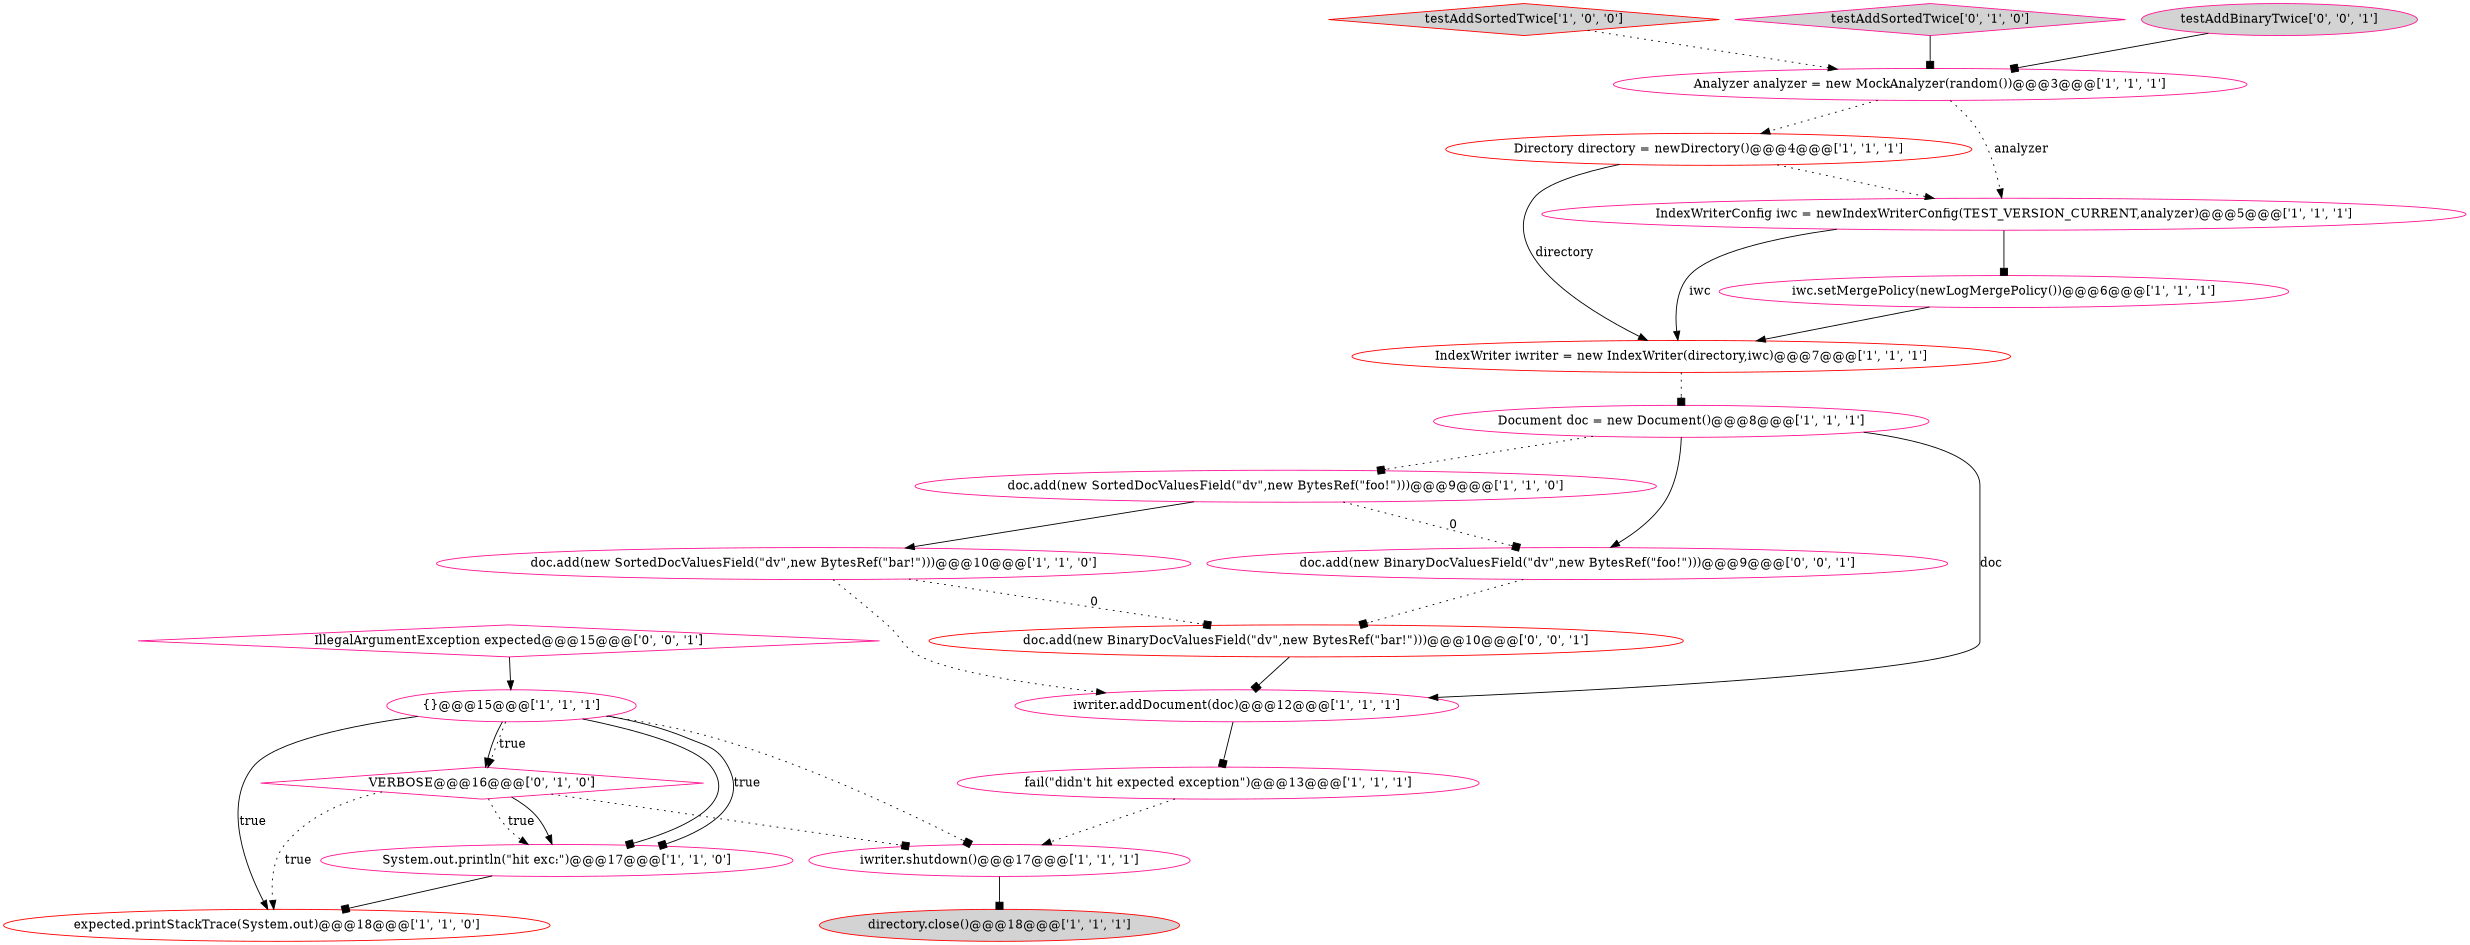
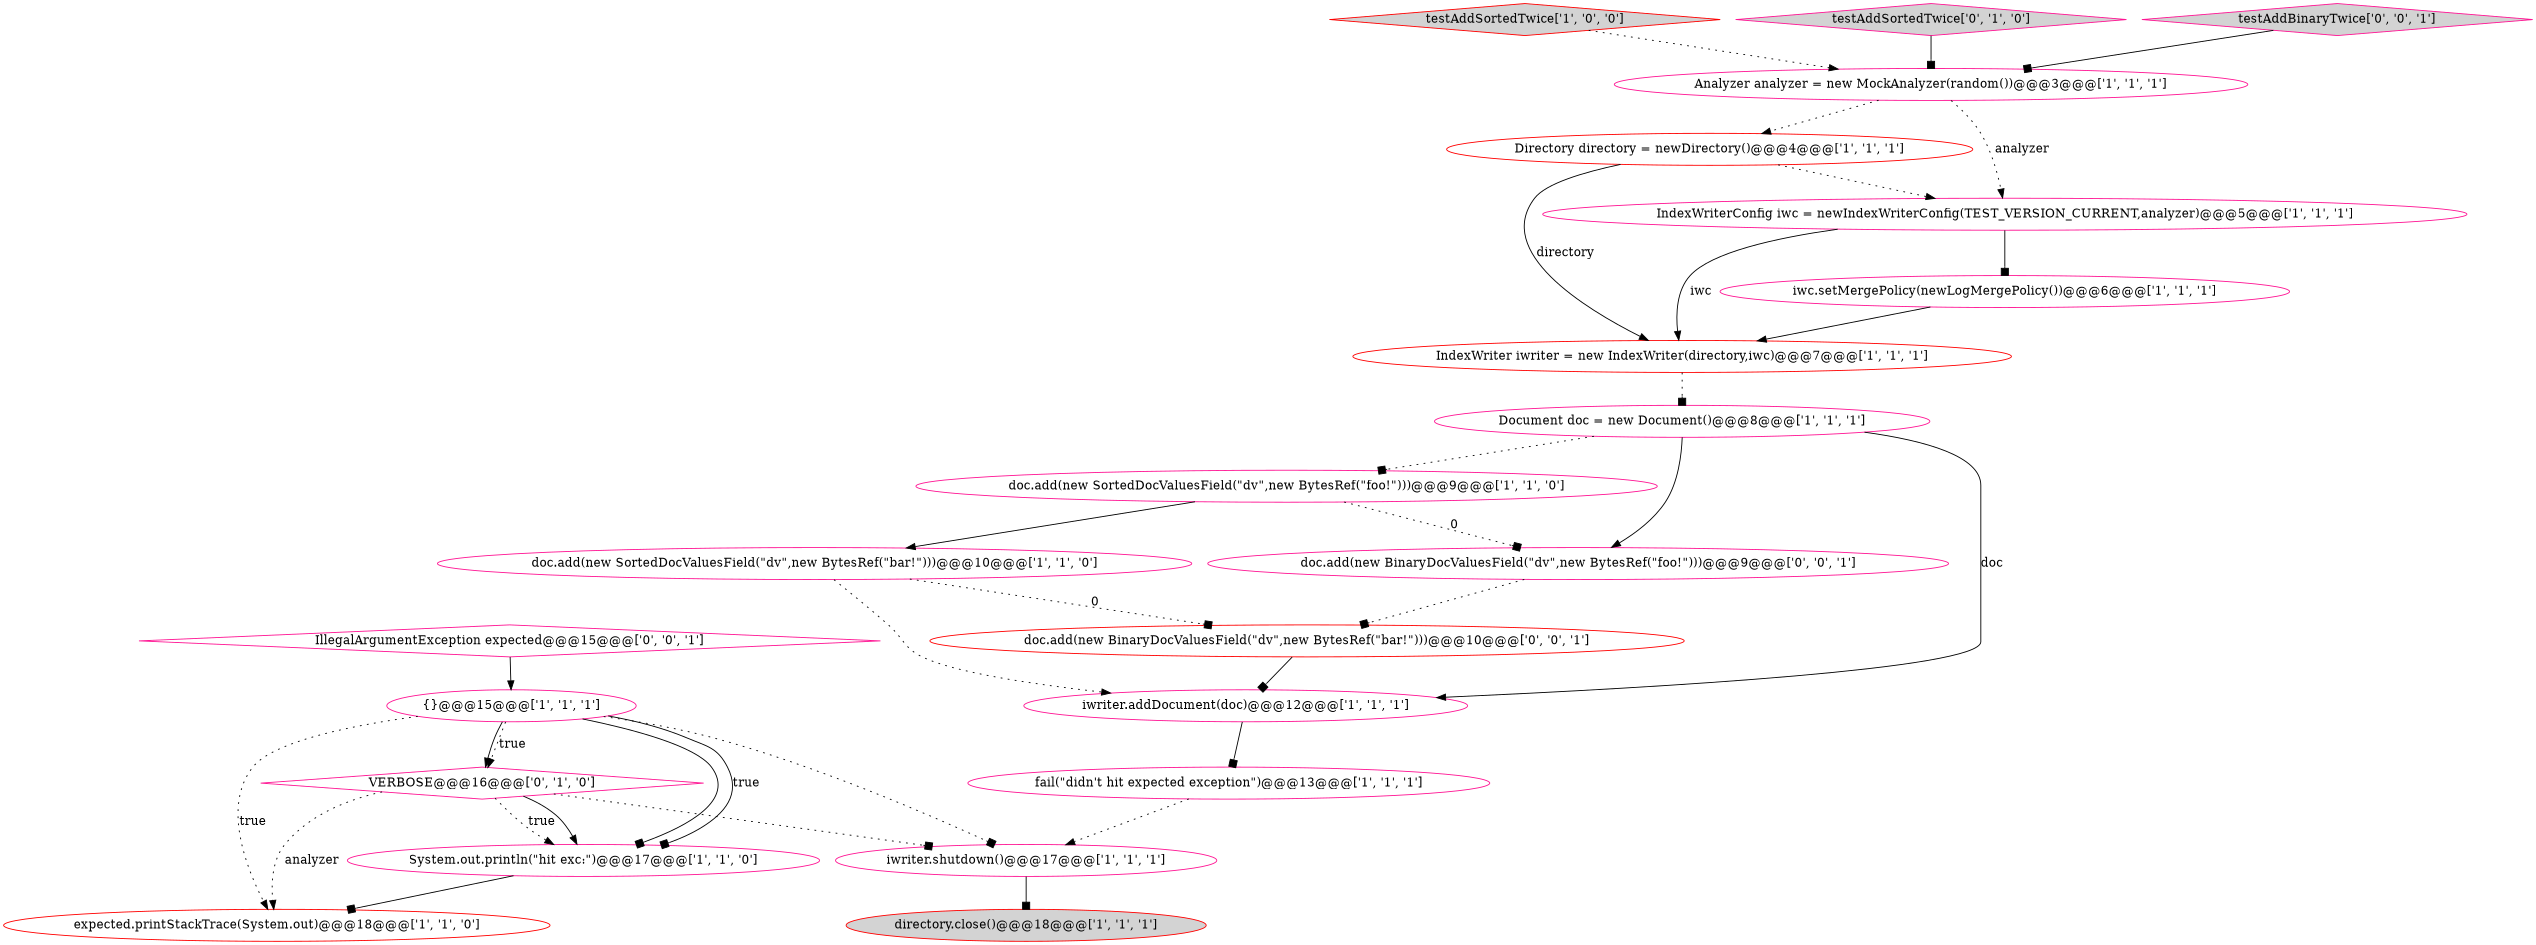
node "testAddBinaryTwice['0', '0', '1']": shape ellipse -> diamond
edge "{}@@@15@@@['1', '1', '1']" -> "expected.printStackTrace(System.out)@@@18@@@['1', '1', '0']": style solid -> dotted
edge "VERBOSE@@@16@@@['0', '1', '0']" -> "expected.printStackTrace(System.out)@@@18@@@['1', '1', '0']": label "true" -> "analyzer"
